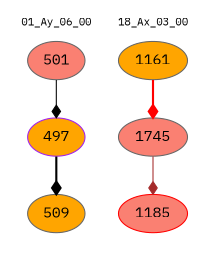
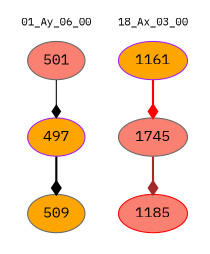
node "1161": color gray40 -> purple
edge "1745" -> "1185": style solid -> bold
